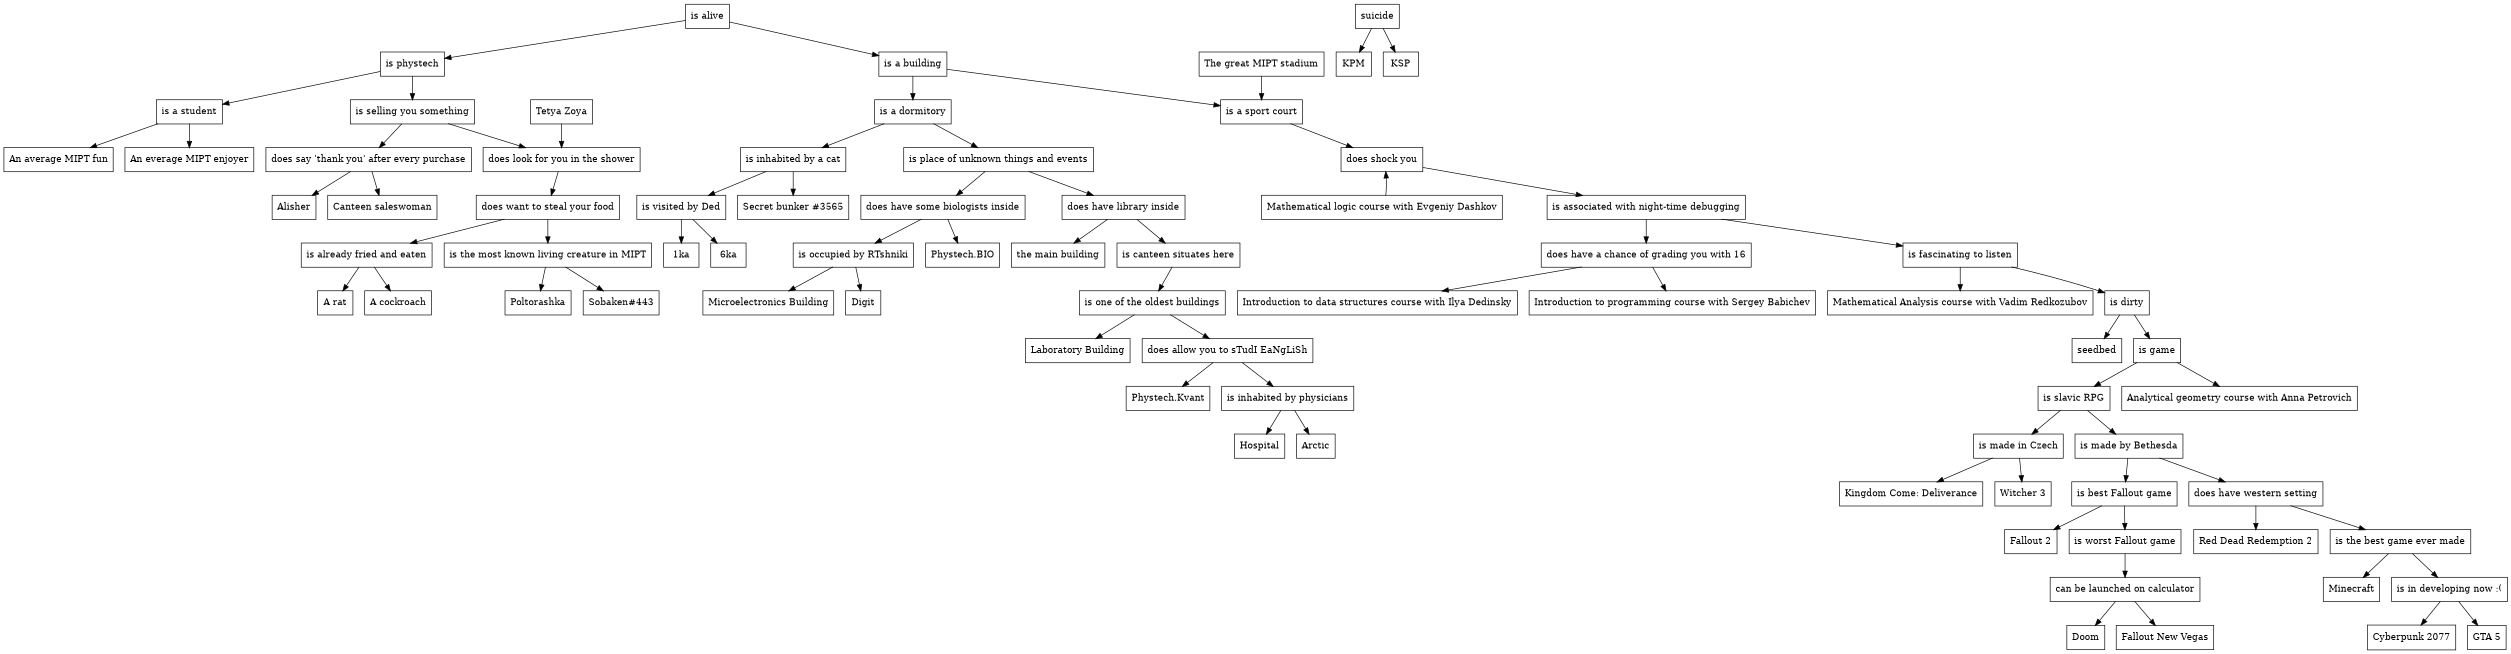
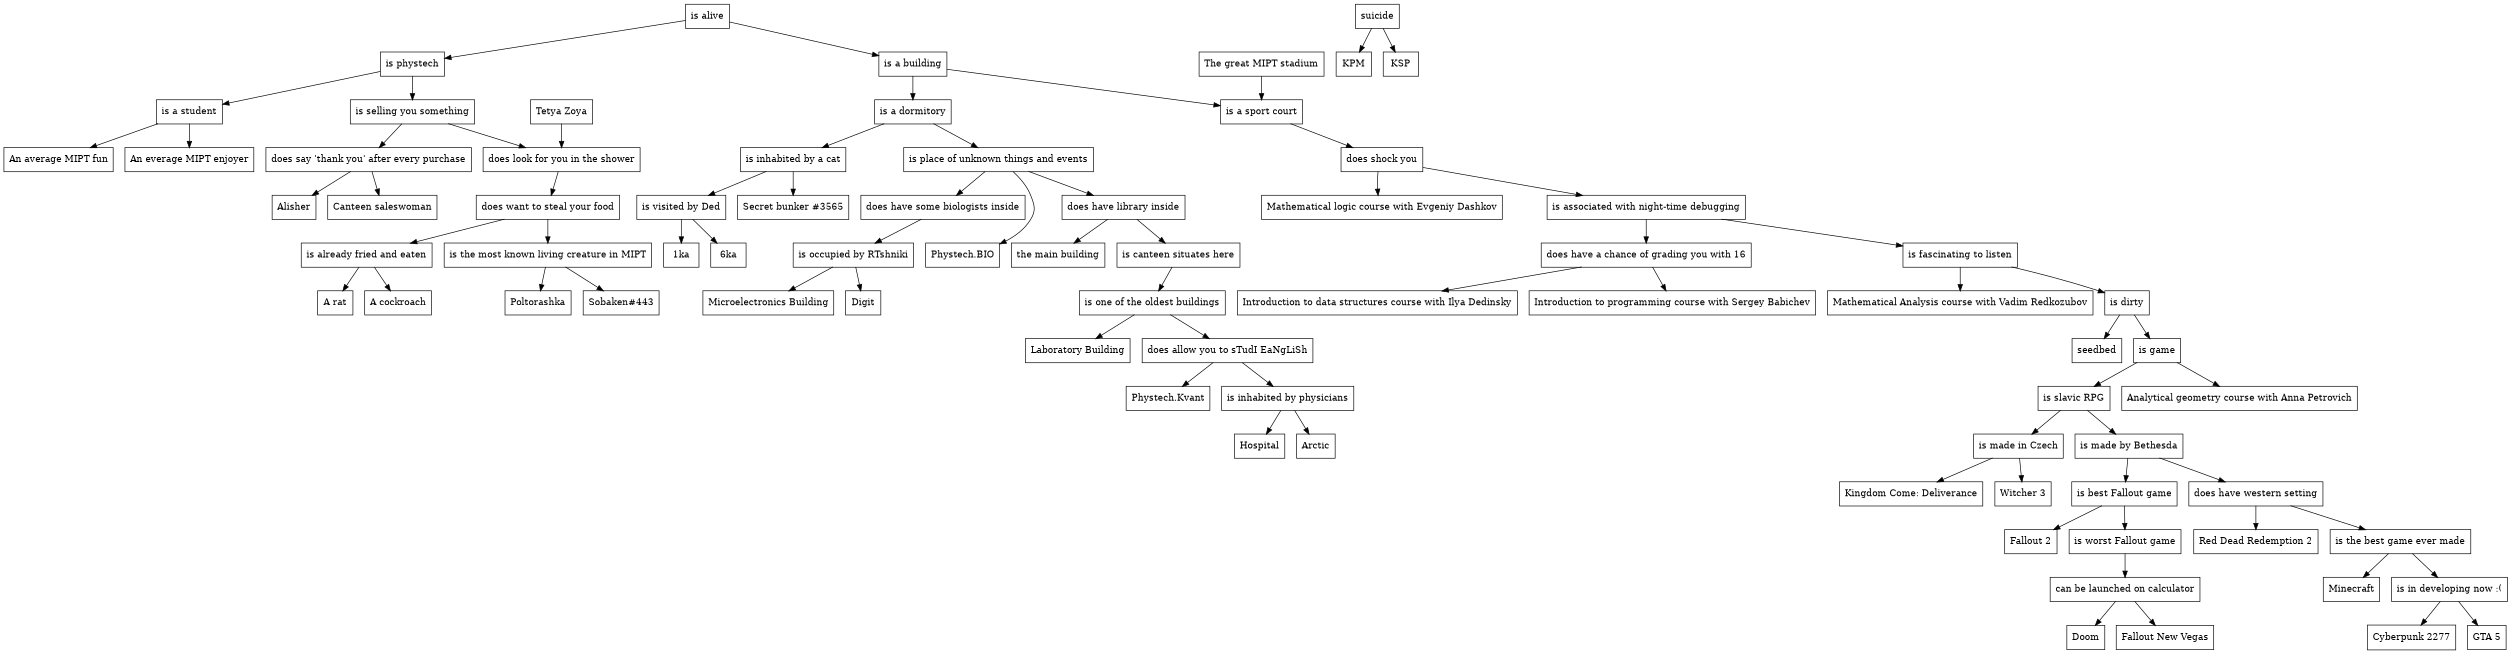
edge "Mathematical logic course with Evgeniy Dashkov" -> "does shock you": reversed
edge "does have some biologists inside" -> "Phystech.BIO": now "is place of unknown things and events" -> "Phystech.BIO"
node "Cyberpunk 2077": label "Cyberpunk 2077" -> "Cyberpunk 2277"
